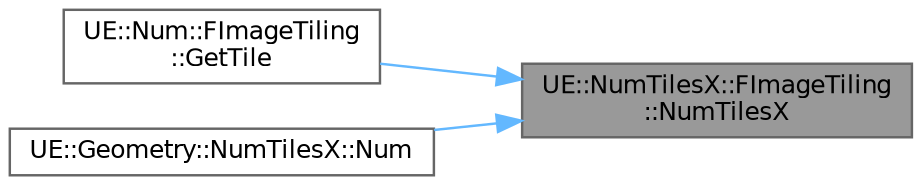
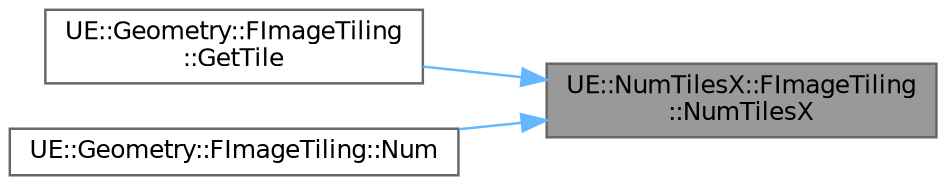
node "UE::Num::FImageTiling ::GetTile": label "UE::Num::FImageTiling ::GetTile" -> "UE::Geometry::FImageTiling ::GetTile"
node "UE::Geometry::NumTilesX::Num": label "UE::Geometry::NumTilesX::Num" -> "UE::Geometry::FImageTiling::Num"
